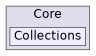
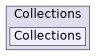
cluster "Core": label "Core" -> "Collections"
